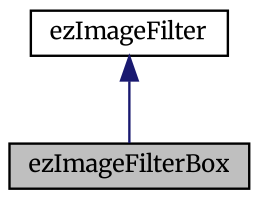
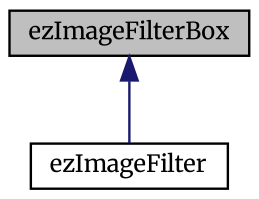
edge "ezImageFilterBox" -> "ezImageFilter": reversed
